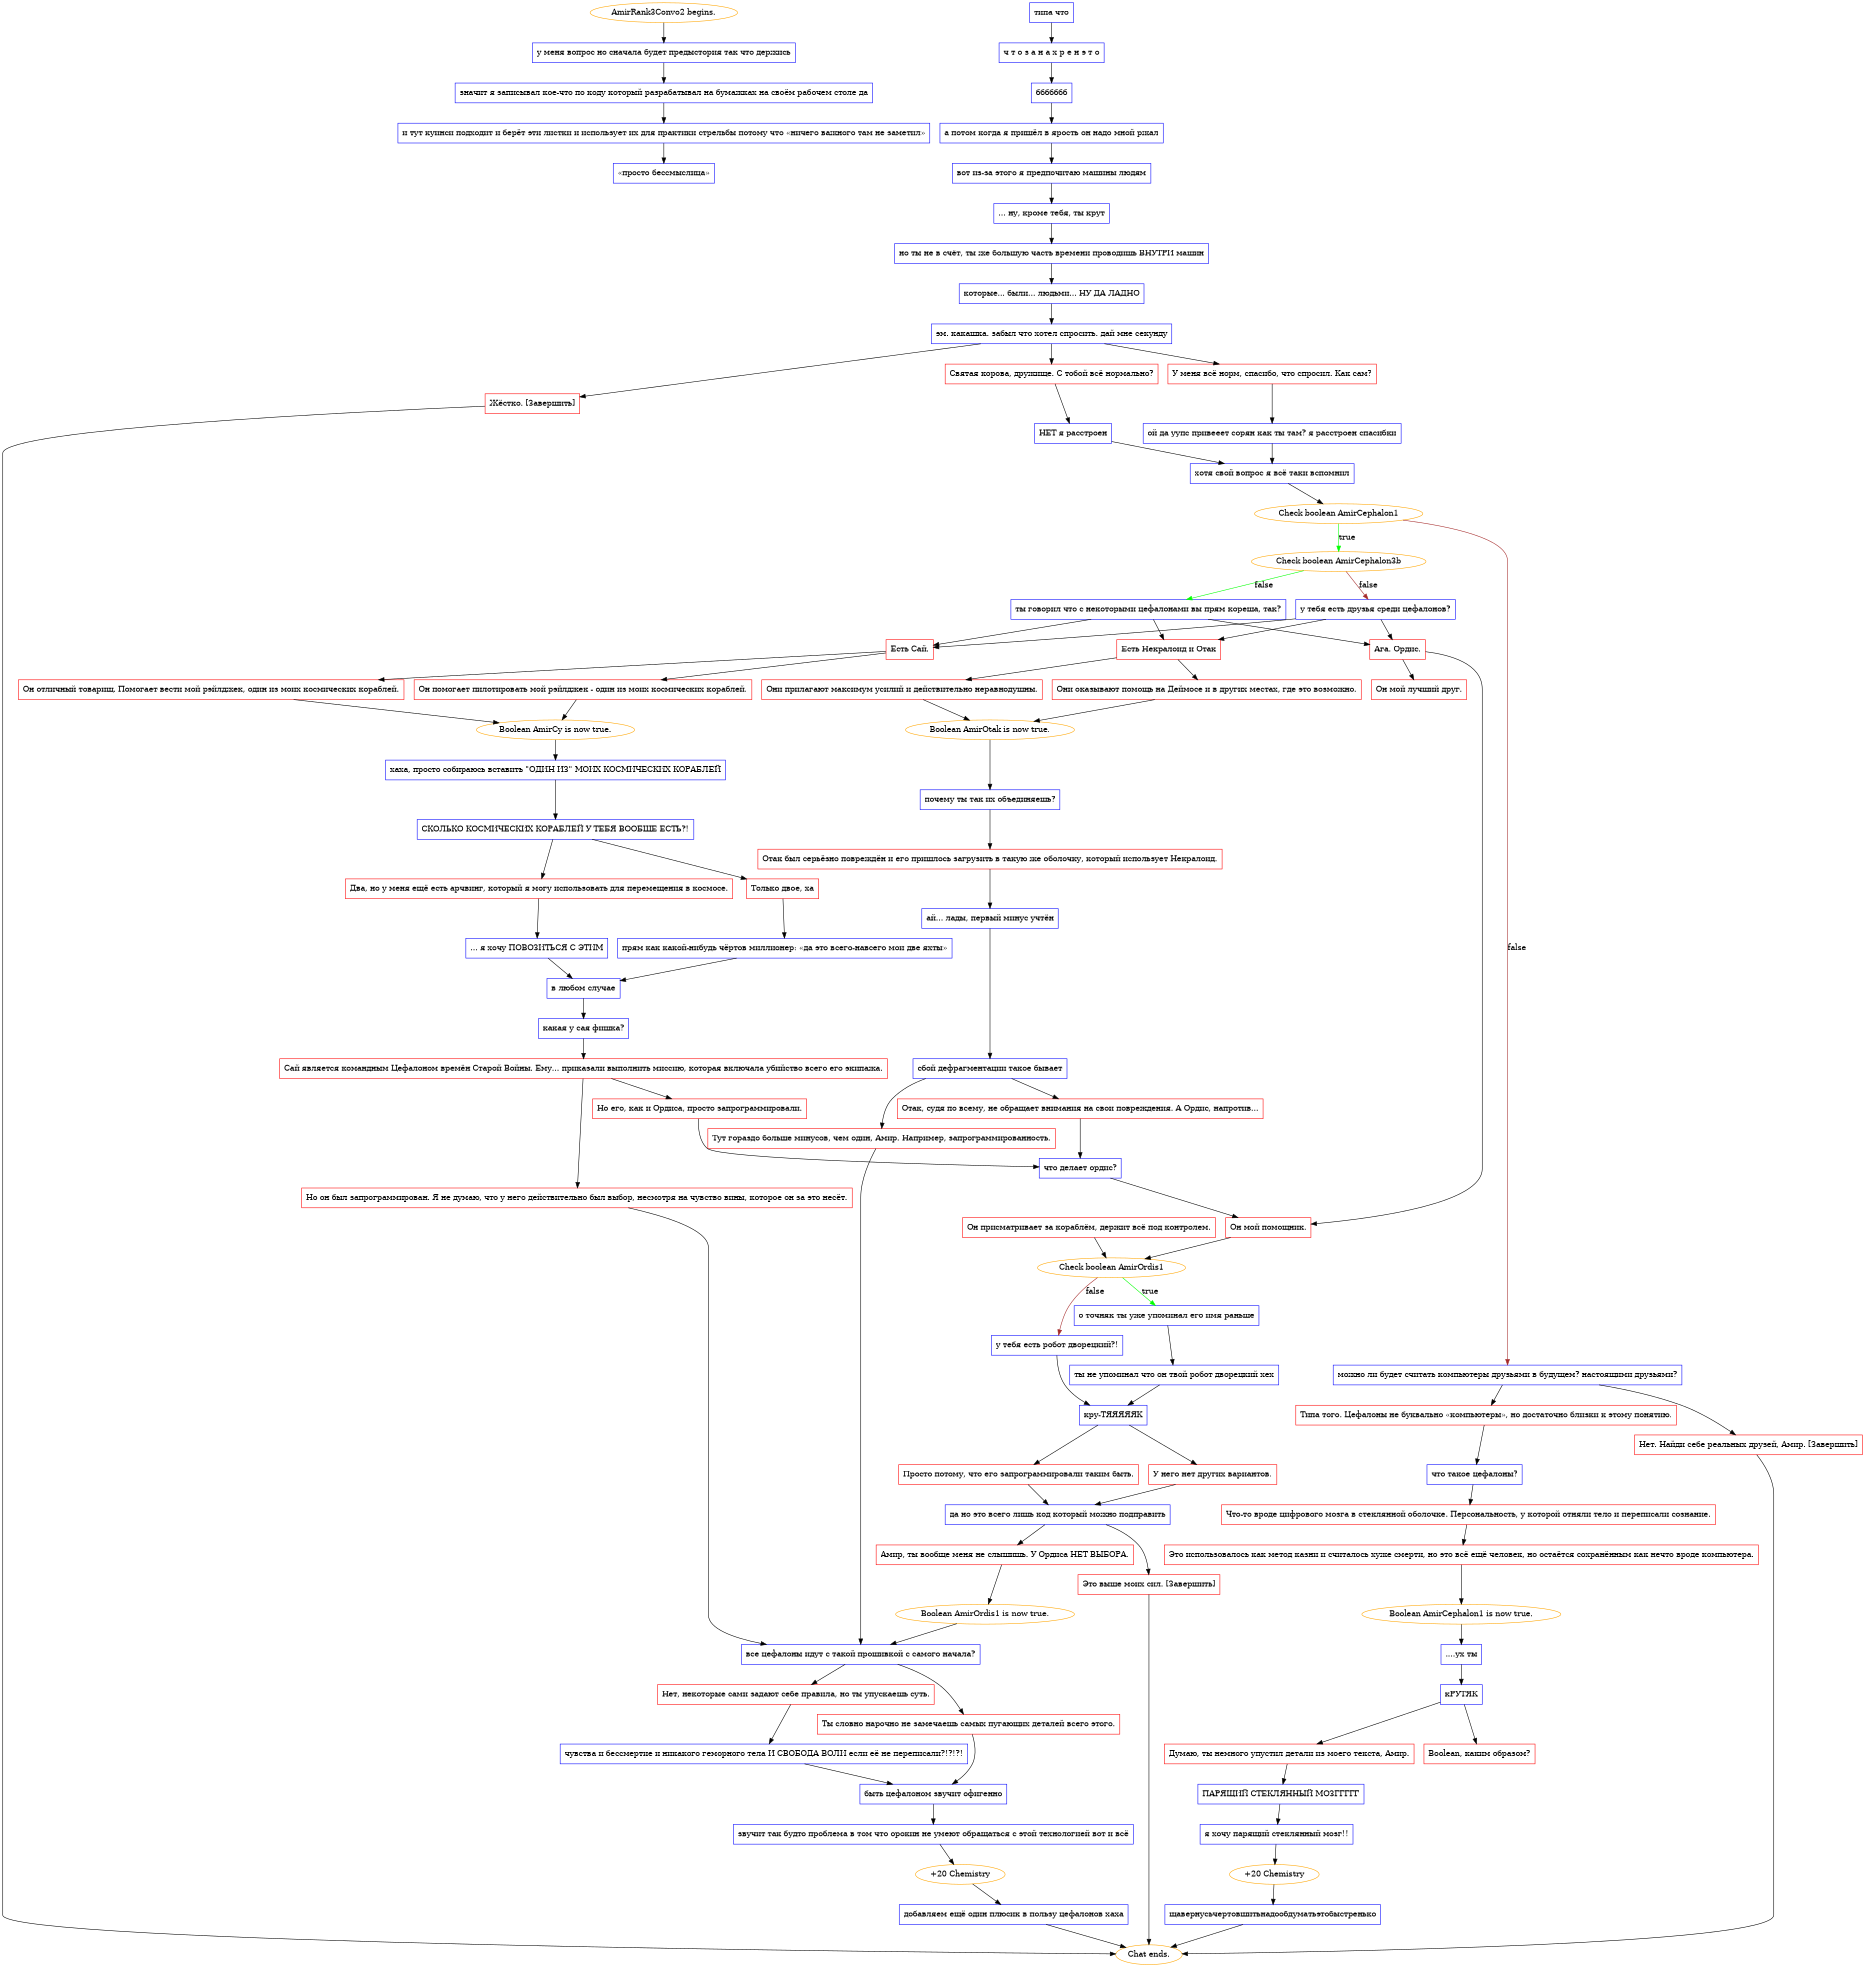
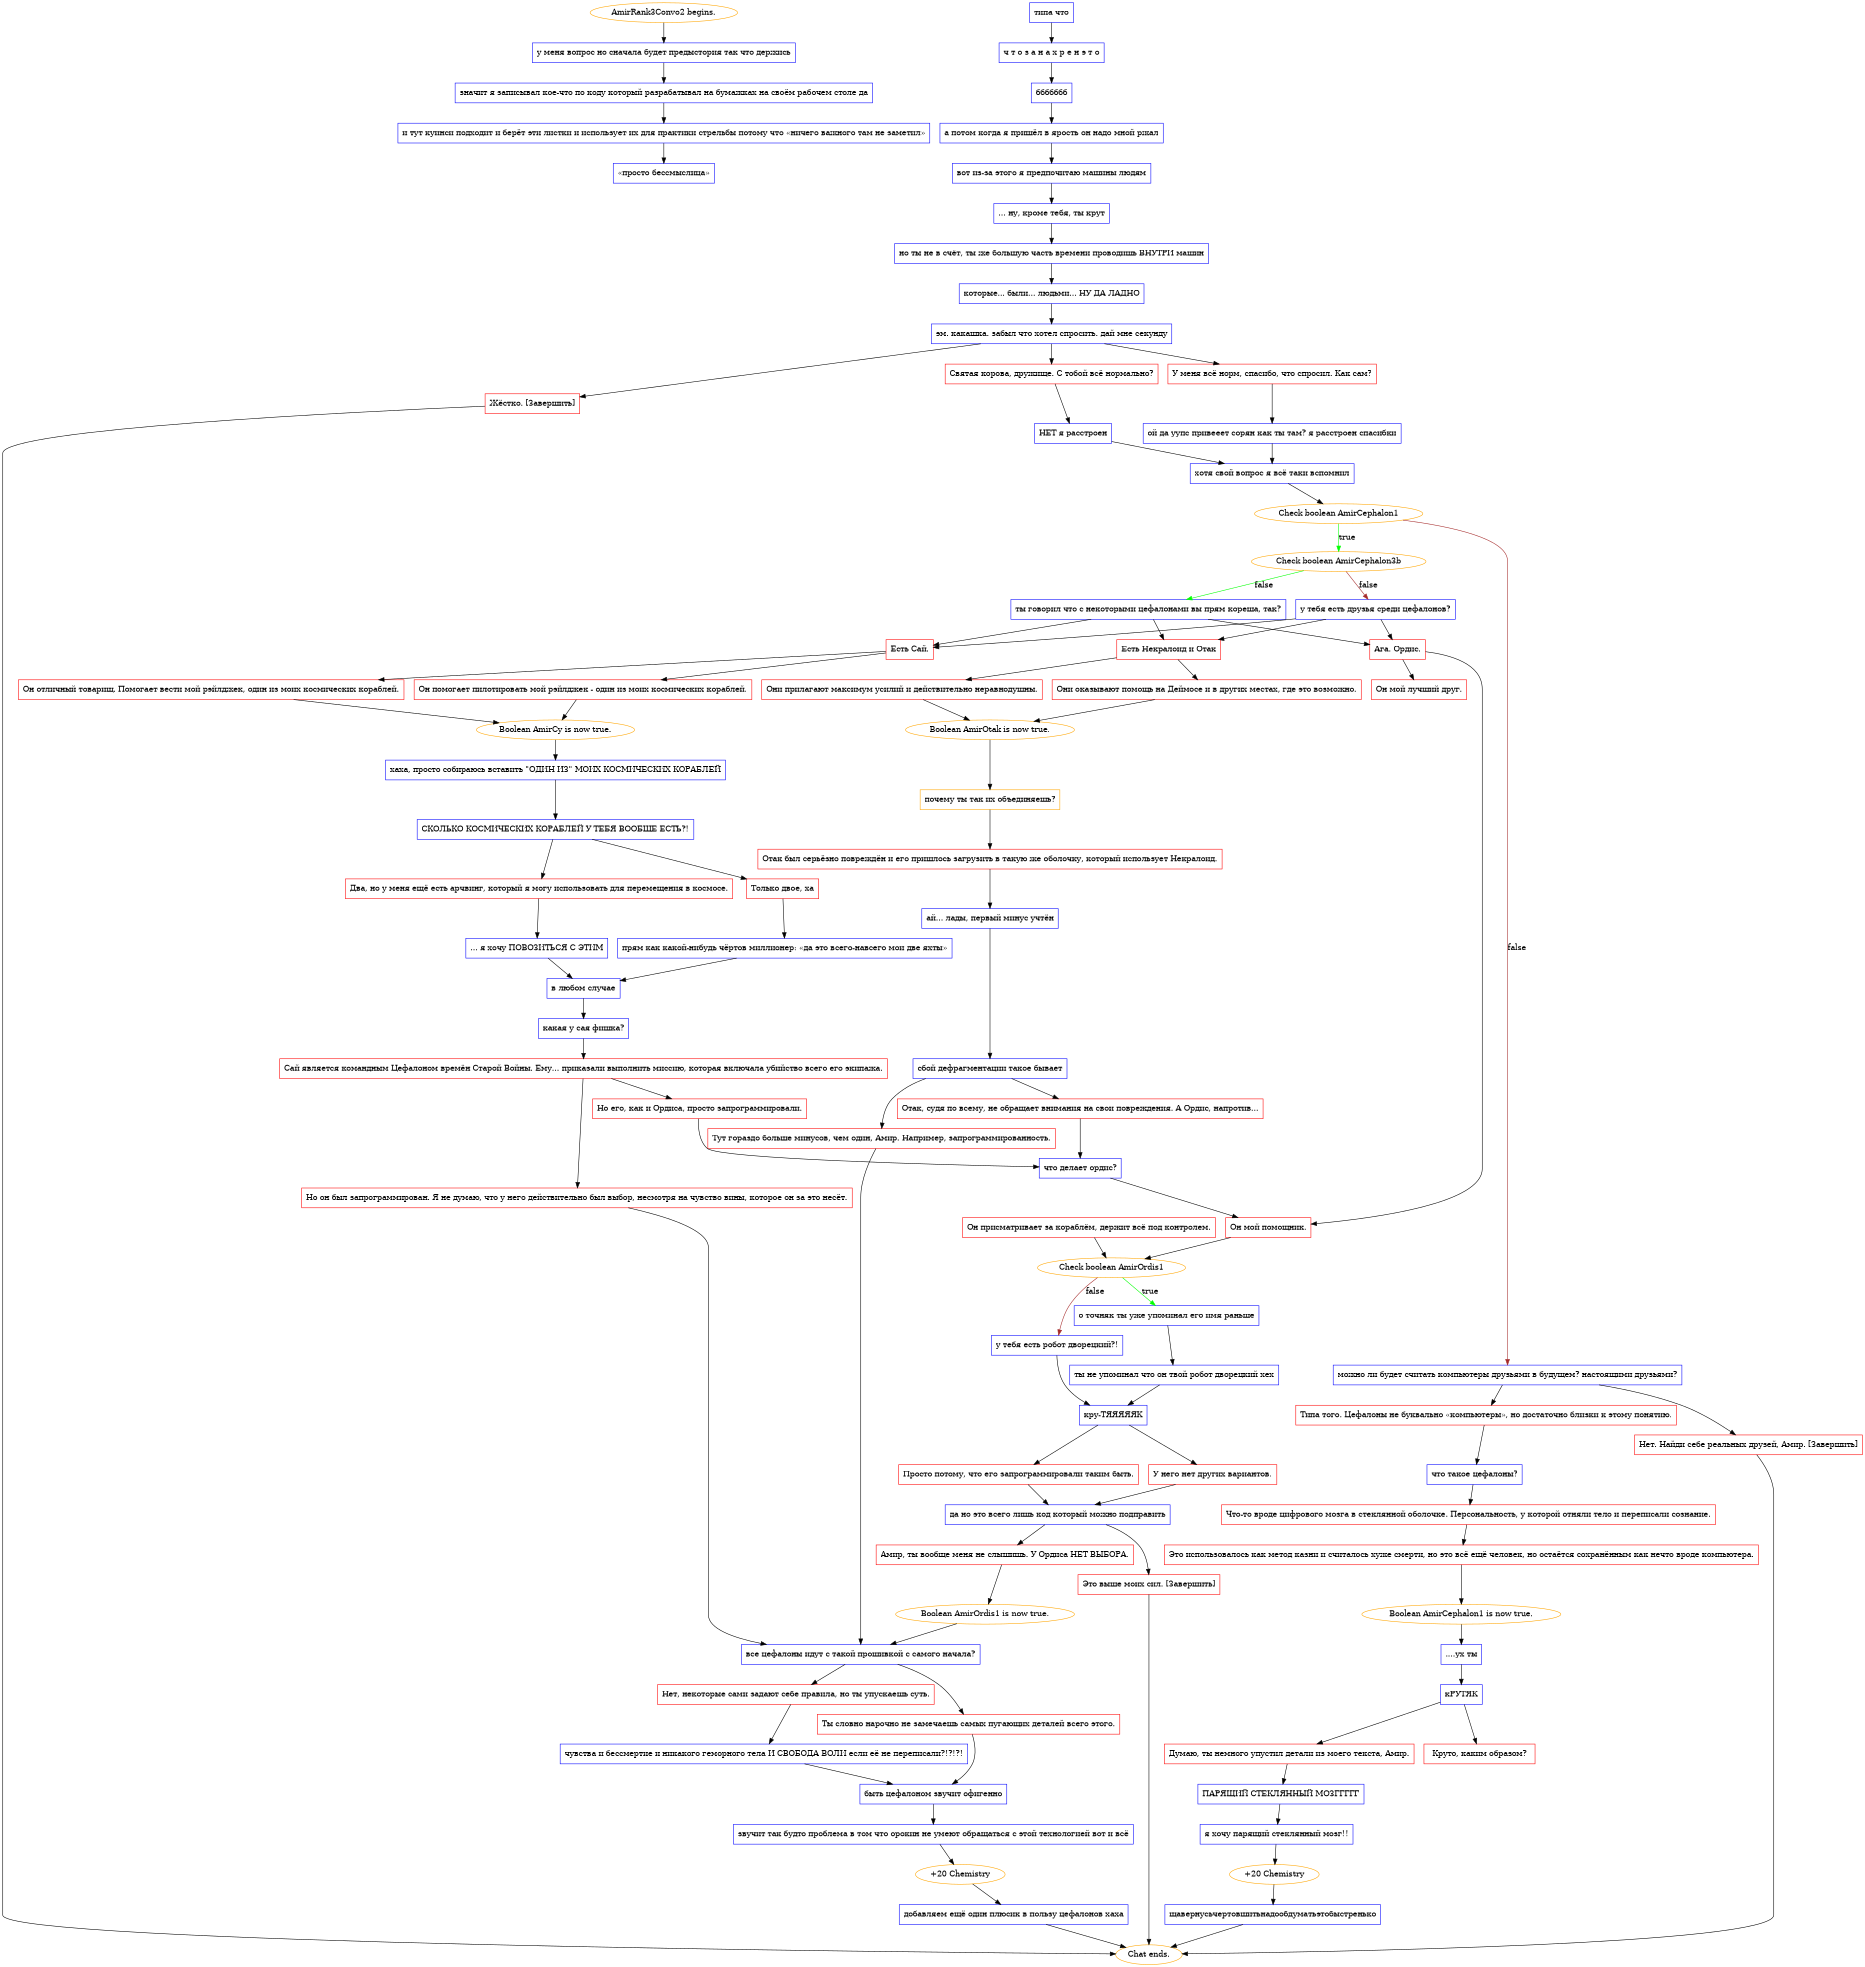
node "почему ты так их объединяешь?": color blue -> orange
node "Boolean, каким образом?": label "Boolean, каким образом?" -> "Круто, каким образом?"
